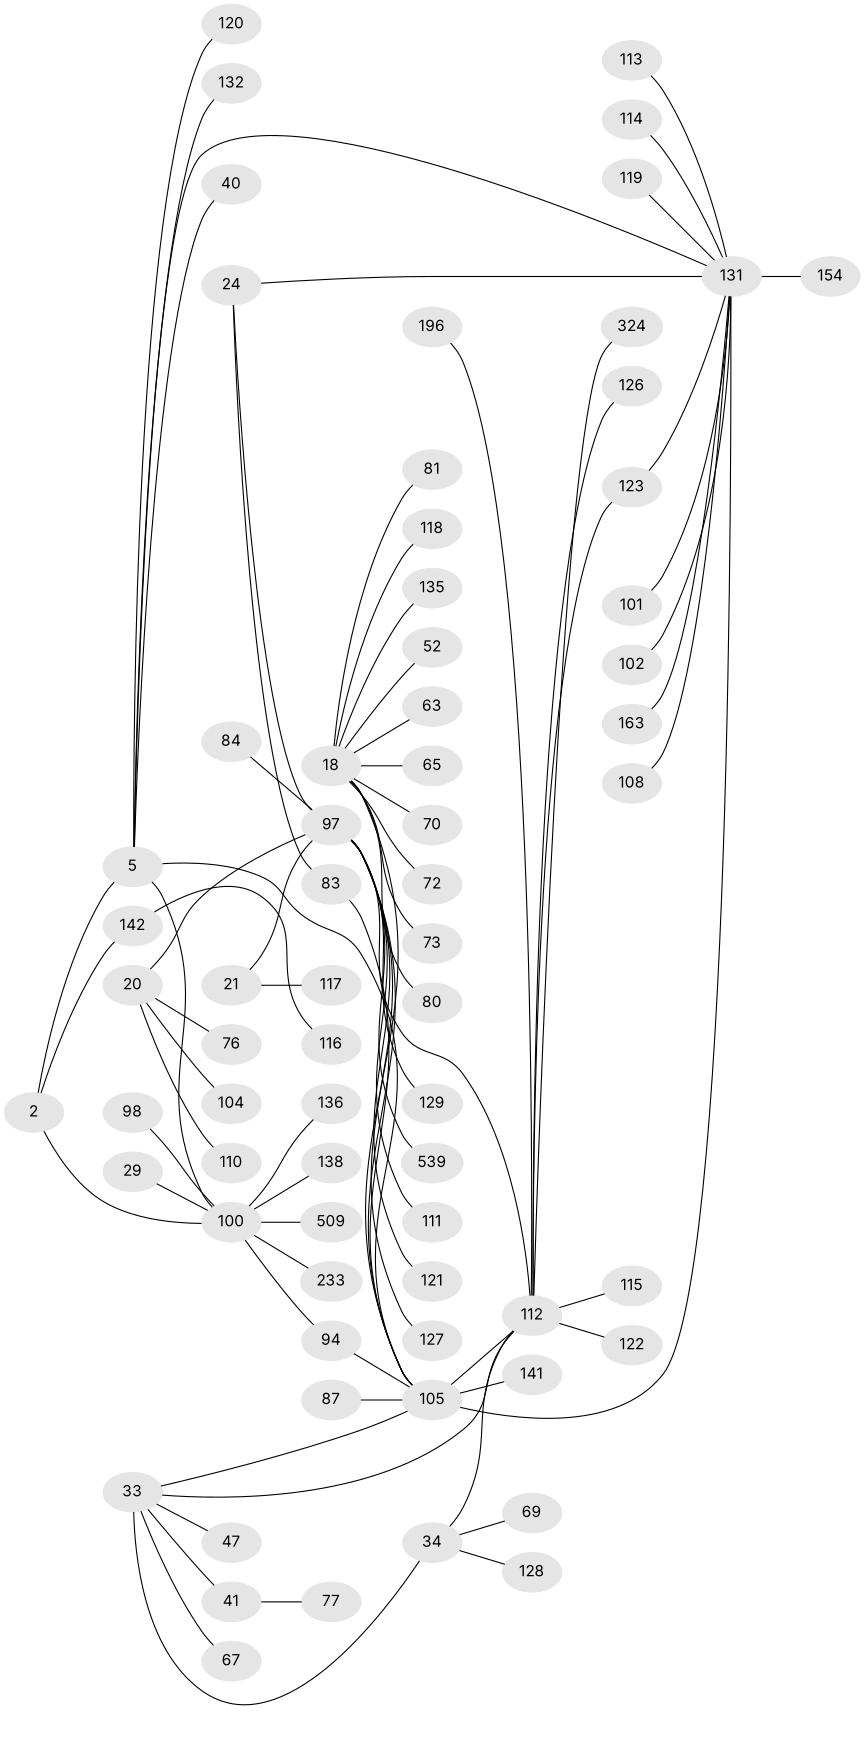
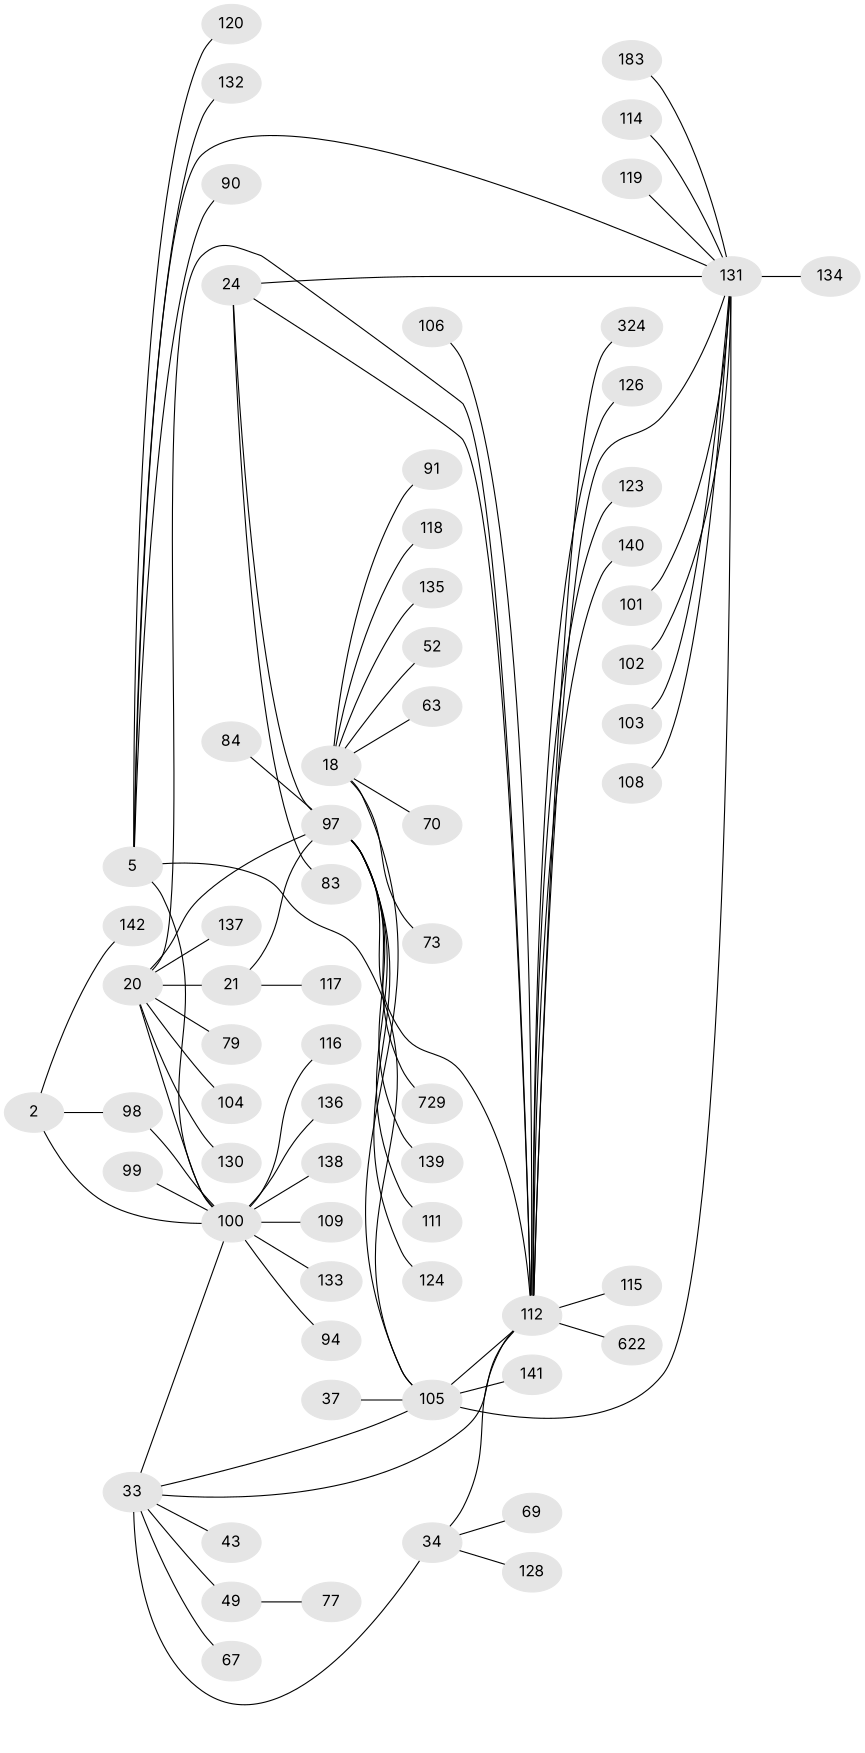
node "113": label "113" -> "183"
node "40": label "40" -> "90"
node "154": label "154" -> "134"
node "196": label "196" -> "106"
edge "20" -- "112": added
edge "131" -- "123": now "131" -- "112"
edge "24" -- "112": added
node "81": label "81" -> "91"
node "140": added
node "163": label "163" -> "103"
node "65": removed
node "72": removed
edge "142" -- "116": now "100" -- "116"
node "137": added
edge "5" -- "2": now "98" -- "2"
edge "20" -- "21": added
node "80": removed
node "76": label "76" -> "79"
node "129": label "129" -> "729"
edge "20" -- "100": added
edge "97" -- "105": removed
edge "83" -- "105": removed
node "110": label "110" -> "130"
node "539": label "539" -> "139"
node "29": label "29" -> "99"
node "509": label "509" -> "109"
node "233": label "233" -> "133"
node "121": label "121" -> "124"
node "127": removed
node "122": label "122" -> "622"
edge "100" -- "33": added
edge "94" -- "105": removed
node "87": label "87" -> "37"
node "47": label "47" -> "43"
node "41": label "41" -> "49"
